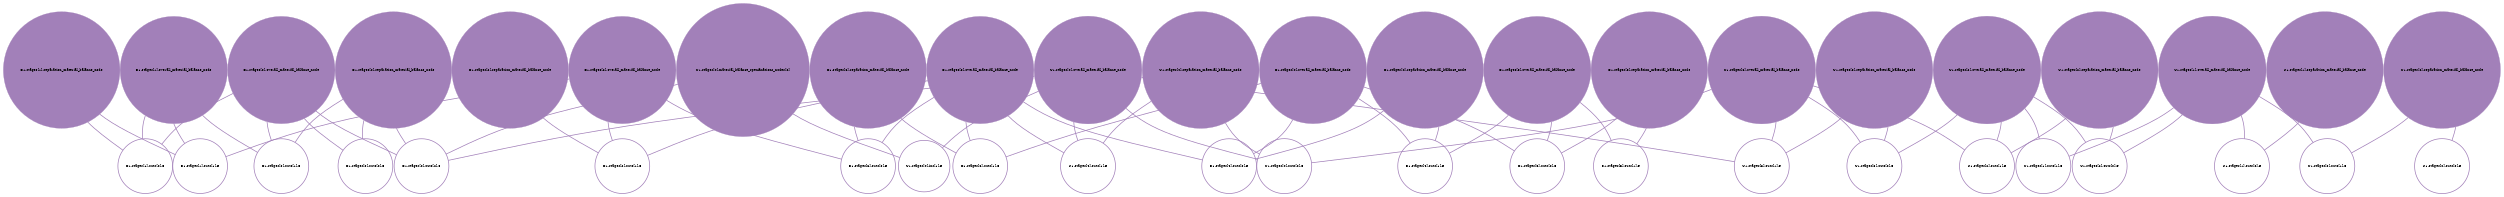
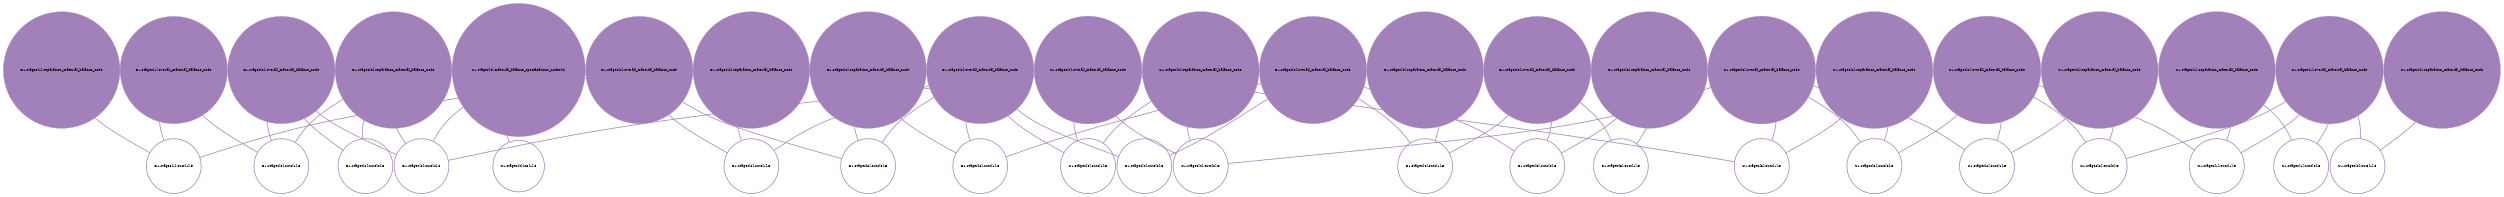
edge "U1.stages[4].overall_material_balance_node" -- "U1.stages[4].ins[1].F": removed
edge "U1.stages[1].separation_material_balance_node" -- "U1.stages[1].outs[1].F": added
edge "D1.stages[4].separation_material_balance_node" -- "D1.stages[4].outs[0].F": removed
node "D1.stages[1].outs[0].F": removed
node "U1.stages[0].outs[0].F": removed
